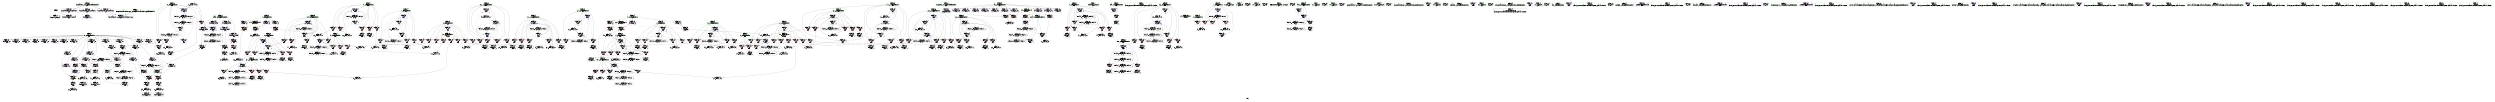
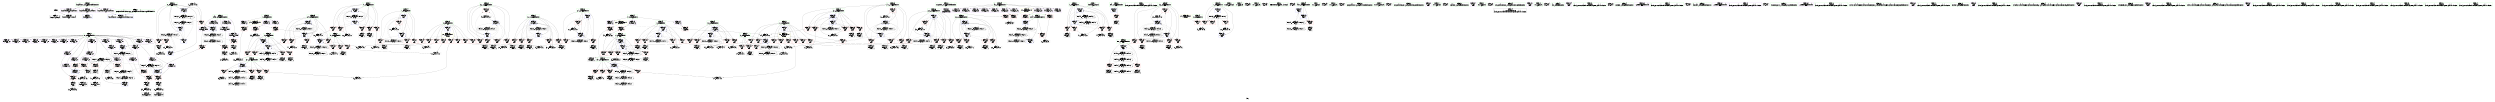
node "NodeID: 496": removed
